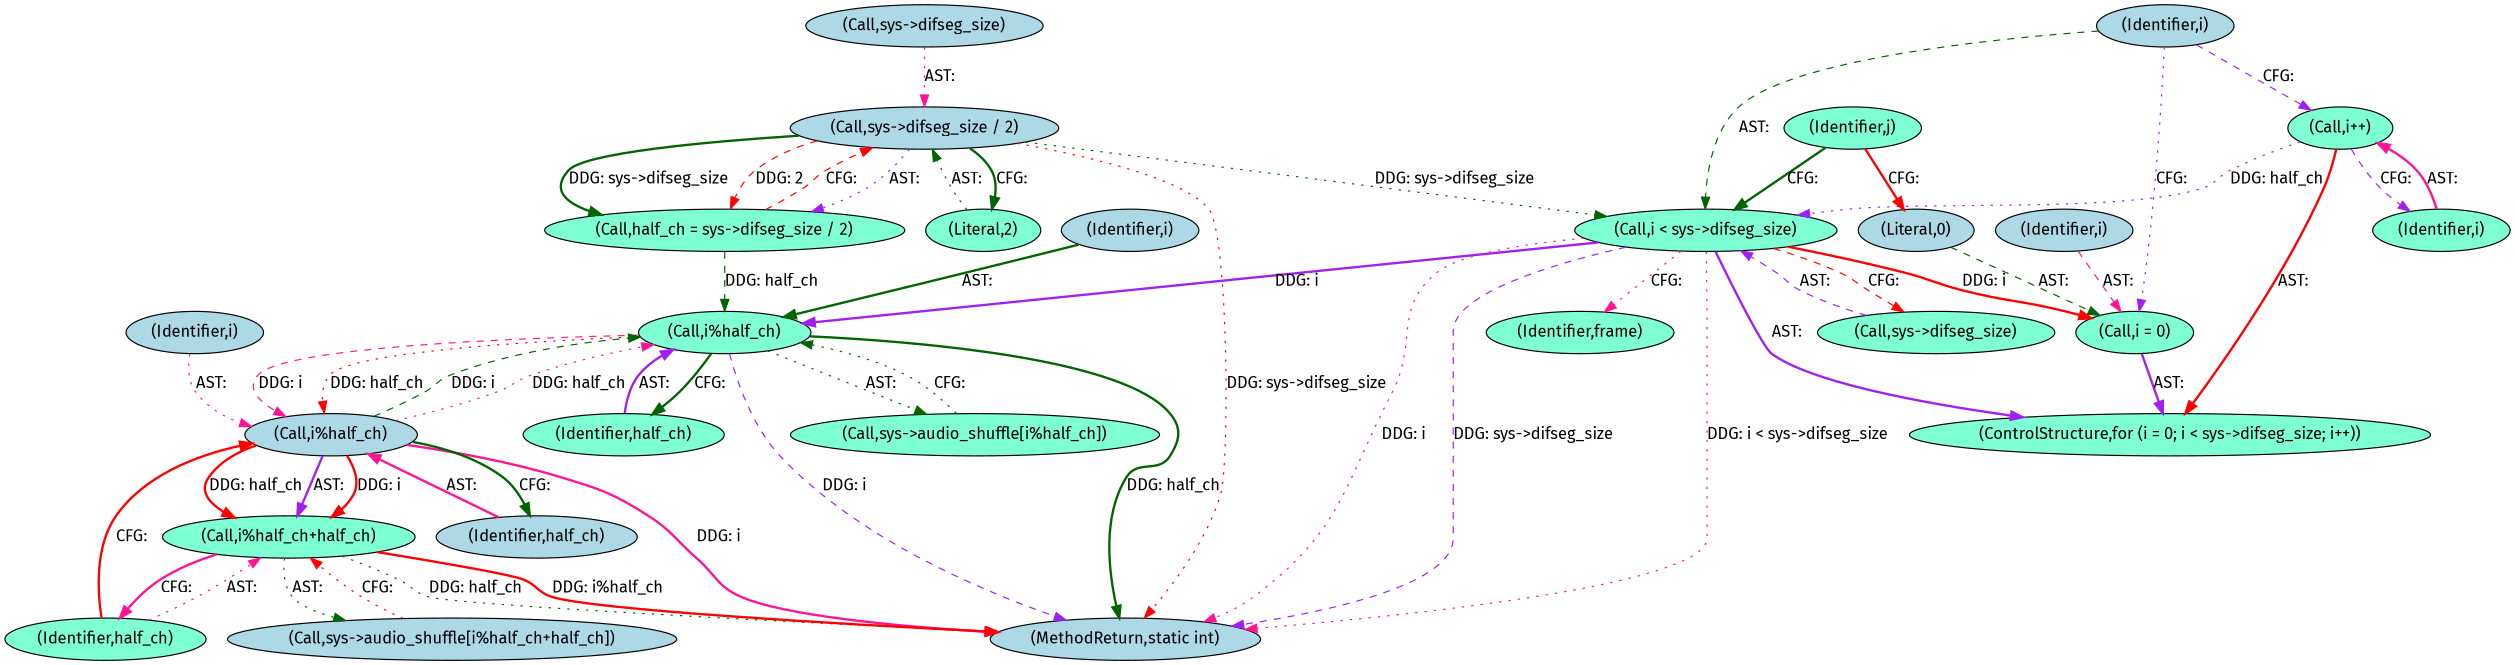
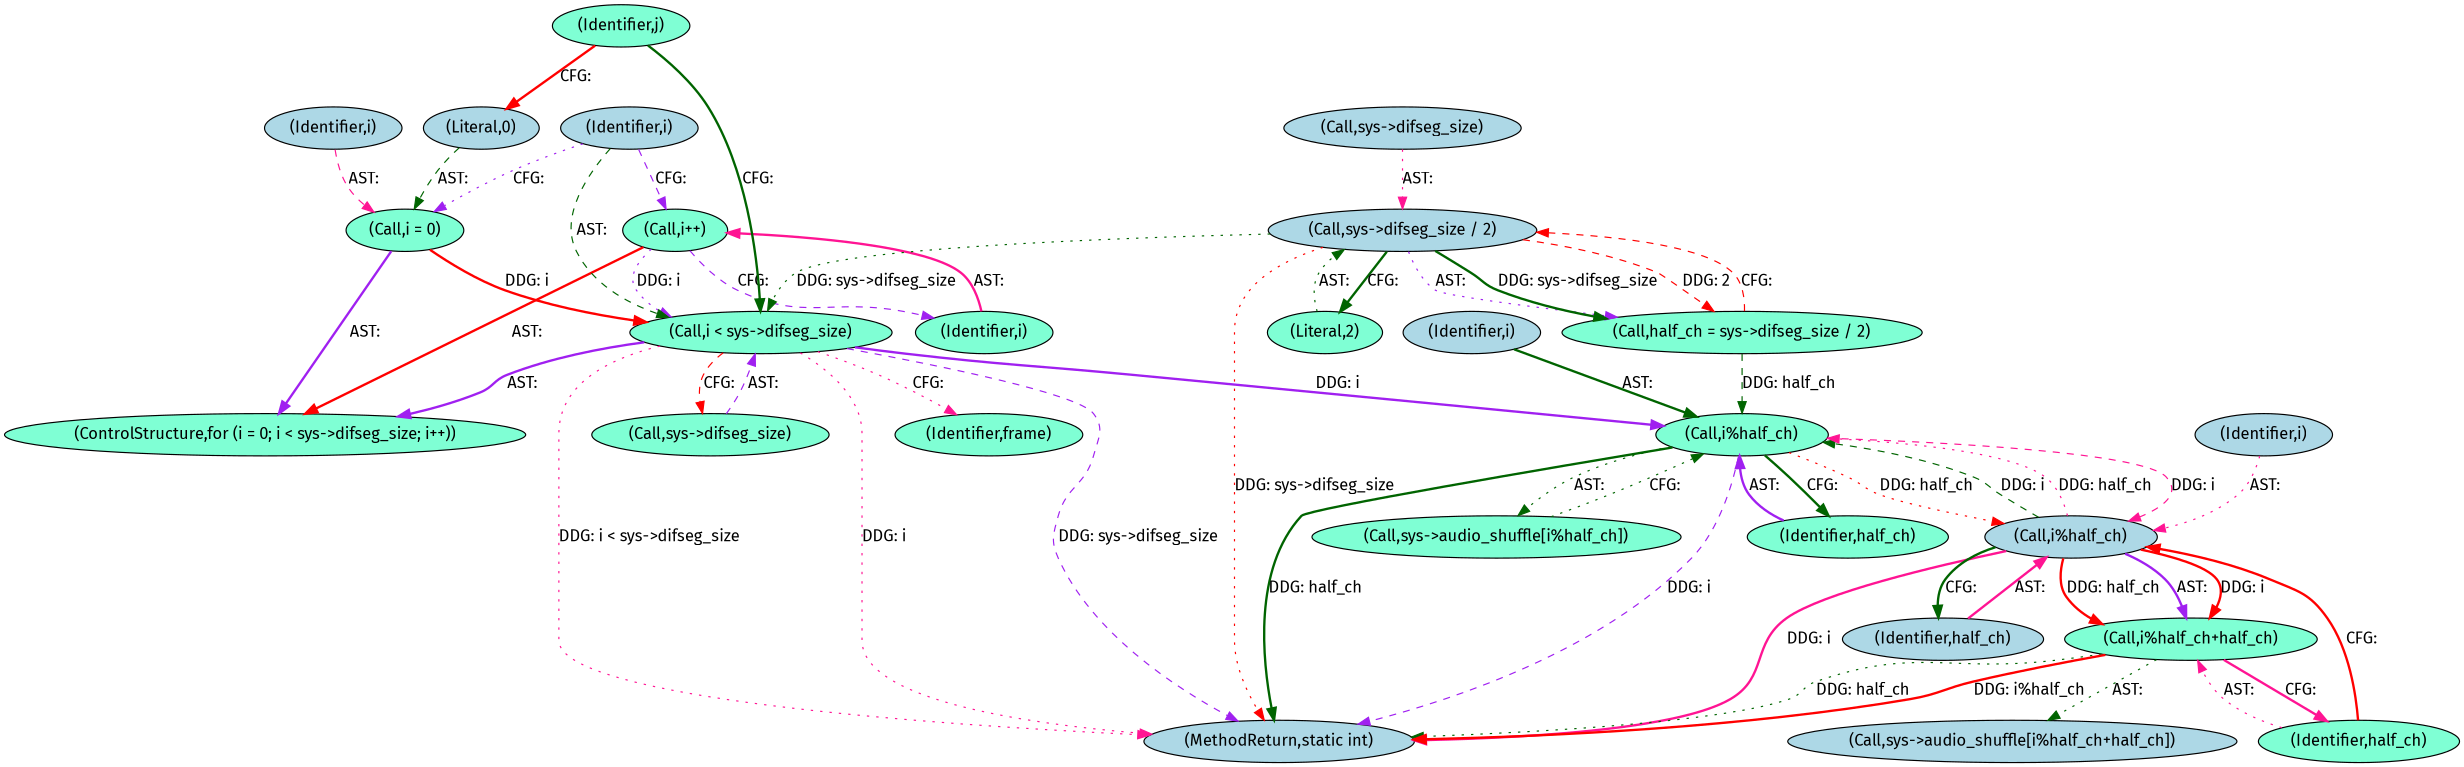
edge "(Call,i++)" -> "(Call,i < sys->difseg_size)": label "DDG: half_ch" -> "DDG: i"
edge "(Call,i < sys->difseg_size)" -> "(Call,i = 0)": reversed
edge "(Call,sys->audio_shuffle[i%half_ch+half_ch])" -> "(Call,i%half_ch+half_ch)": removed, label "CFG:"
